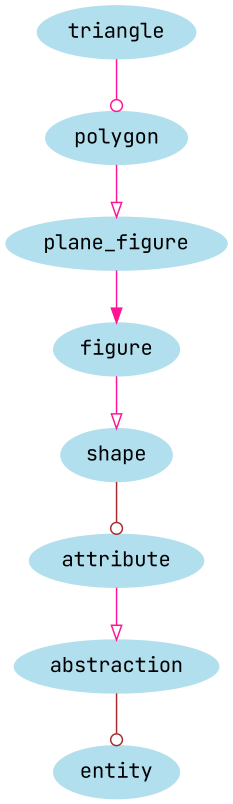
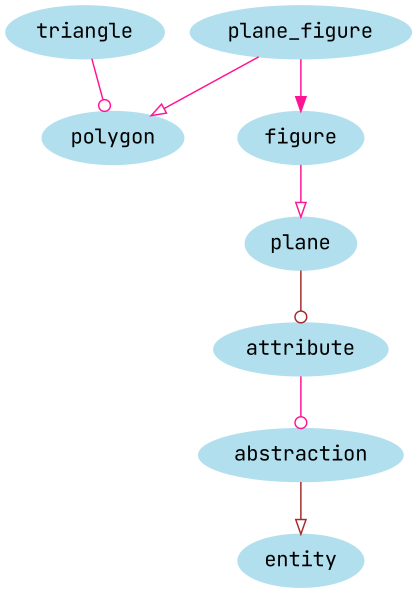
edge "polygon" -> "plane_figure": reversed
node "shape": label "shape" -> "plane"
edge "attribute" -> "abstraction": arrowhead onormal -> odot
edge "abstraction" -> "entity": arrowhead odot -> onormal
